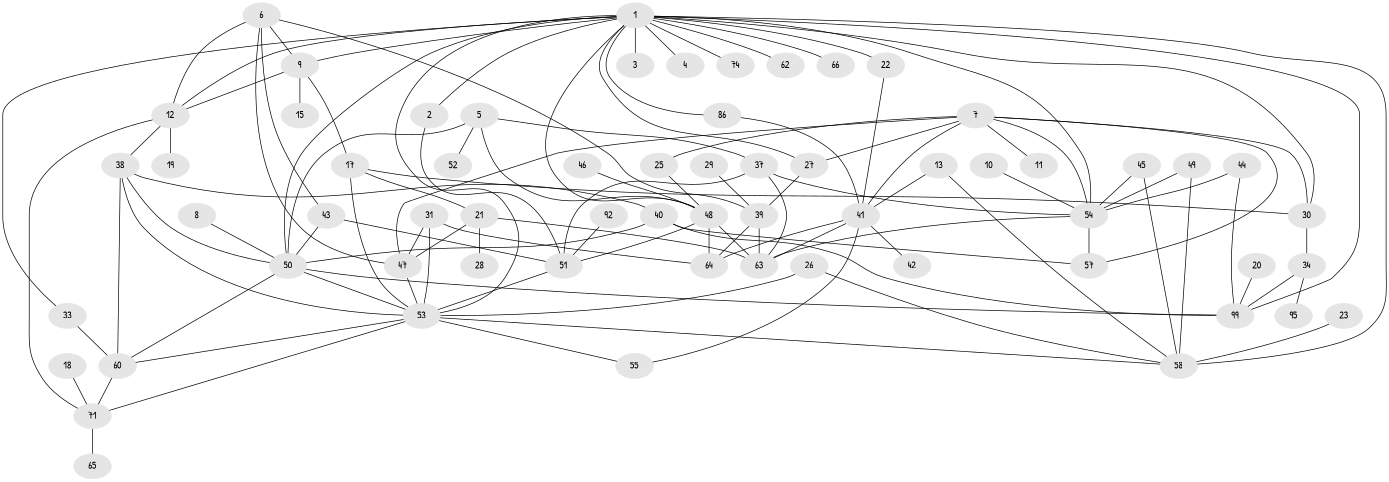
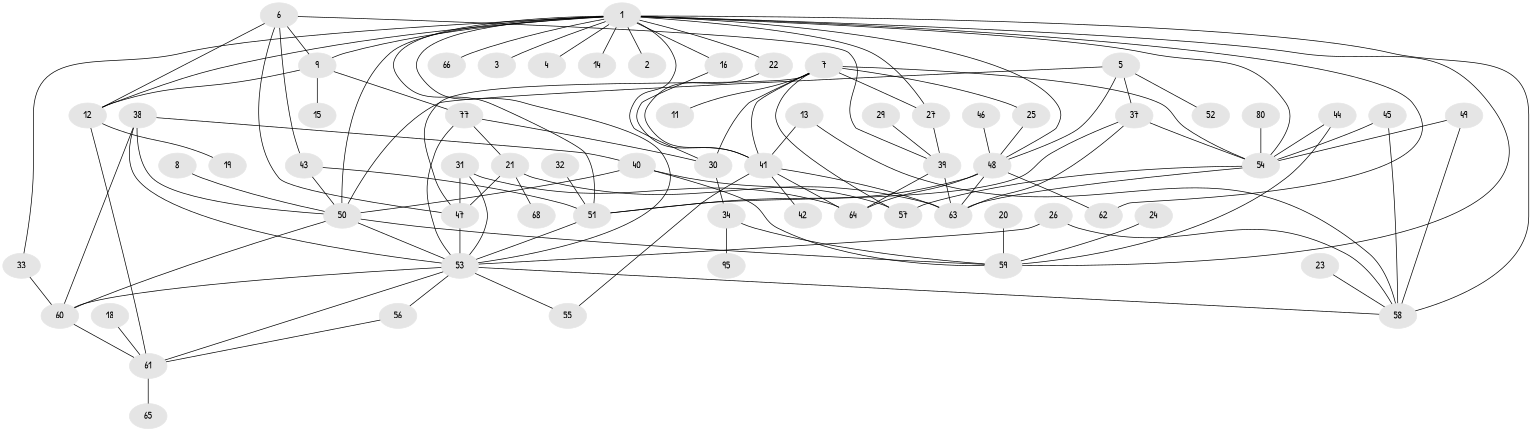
node "74": label "74" -> "14"
node "86": label "86" -> "16"
edge "12" -- "38": removed
node "17": label "17" -> "77"
node "10": label "10" -> "80"
edge "48" -- "62": added
edge "2" -- "51": now "1" -- "51"
node "92": label "92" -> "32"
node "24": added
node "28": label "28" -> "68"
node "56": added
node "99": label "99" -> "59"
node "71": label "71" -> "61"
